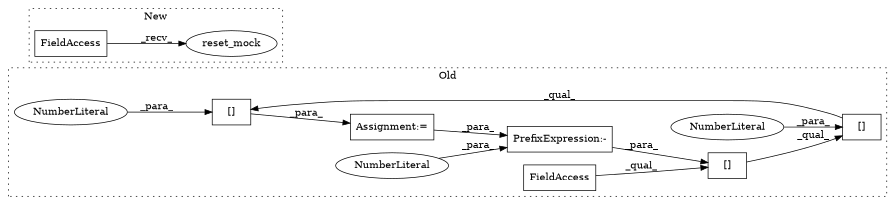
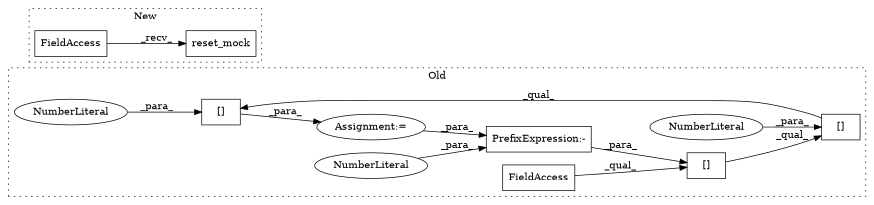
node "reset_mock": shape ellipse -> box
node "Assignment:=": shape box -> ellipse
